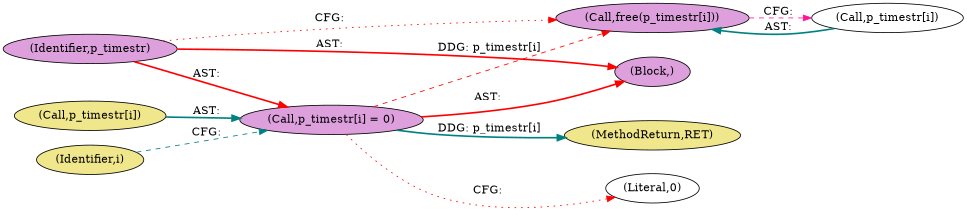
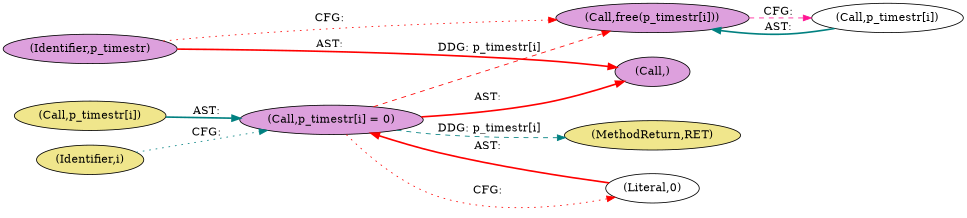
node "(Block,)": label "(Block,)" -> "(Call,)"
edge "(Identifier,p_timestr)" -> "(Call,p_timestr[i] = 0)": now "(Literal,0)" -> "(Call,p_timestr[i] = 0)"
edge "(Call,p_timestr[i] = 0)" -> "(MethodReturn,RET)": style bold -> dashed
edge "(Identifier,i)" -> "(Call,p_timestr[i] = 0)": style dashed -> dotted
